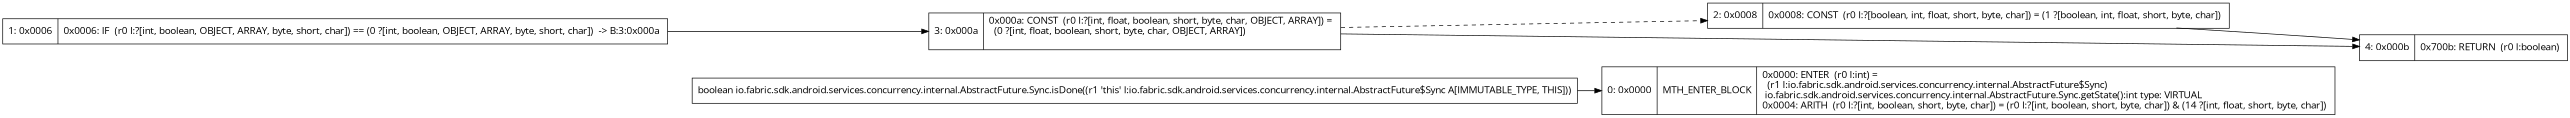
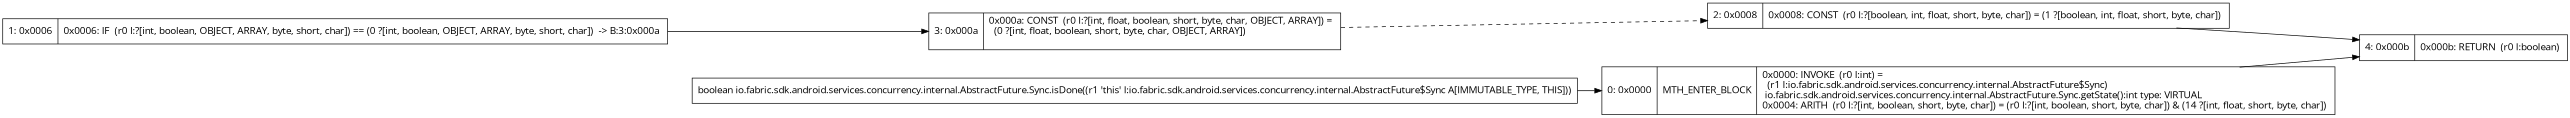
edge "3: 0x000a" -> "4: 0x000b": now "0: 0x0000" -> "4: 0x000b"
node "4: 0x000b": text "0x700b: RETURN  (r0 I:boolean)" -> "0x000b: RETURN  (r0 I:boolean)"
node "0: 0x0000": text "0x0000: ENTER  (r0 I:int) =" -> "0x0000: INVOKE  (r0 I:int) ="
